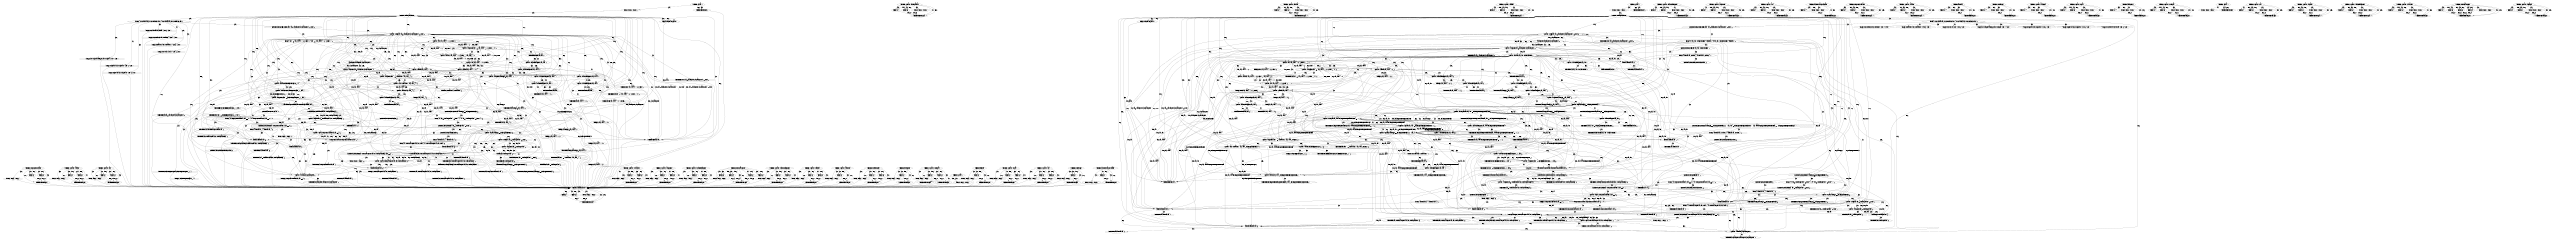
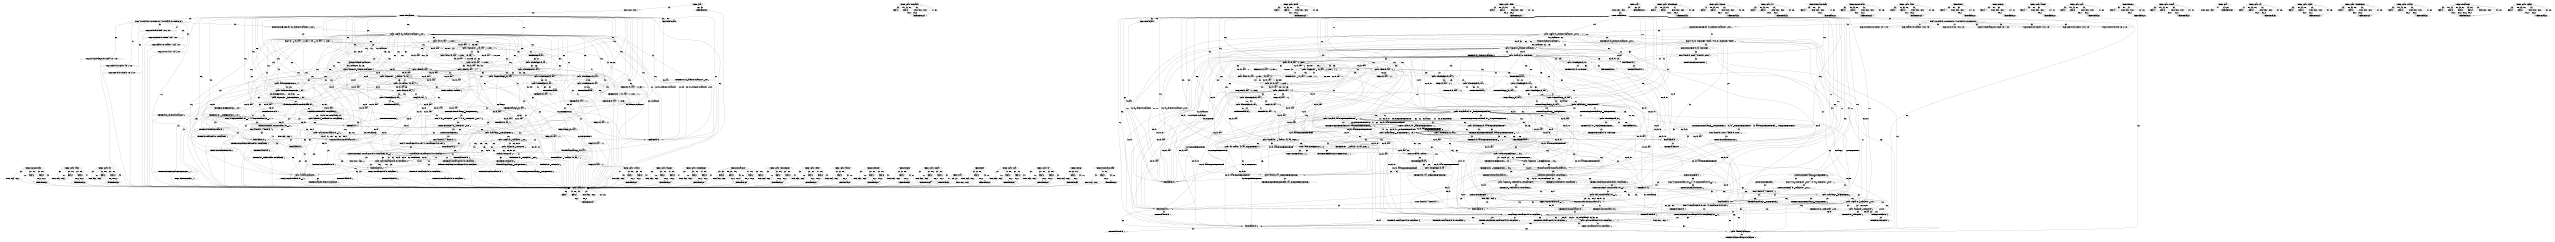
edge "(CONTROL_STRUCTURE,IF,if (skb->len < ROSE_MIN_LEN))" -> "(<operator>.lessThan,skb->len < ROSE_MIN_LEN)": removed, label "AST:"
edge "(<operator>.cast,(rose_address *)(skb->data + 4))" -> "(<operator>.addition,skb->data + 4)": label "AST: " -> "DDG: dev"
edge "(<operator>.cast,(rose_address *)(skb->data + 4))" -> "(LITERAL,4,skb->data + 4)": now "(<operator>.addition,skb->data + 4)" -> "(LITERAL,4,skb->data + 4)"
